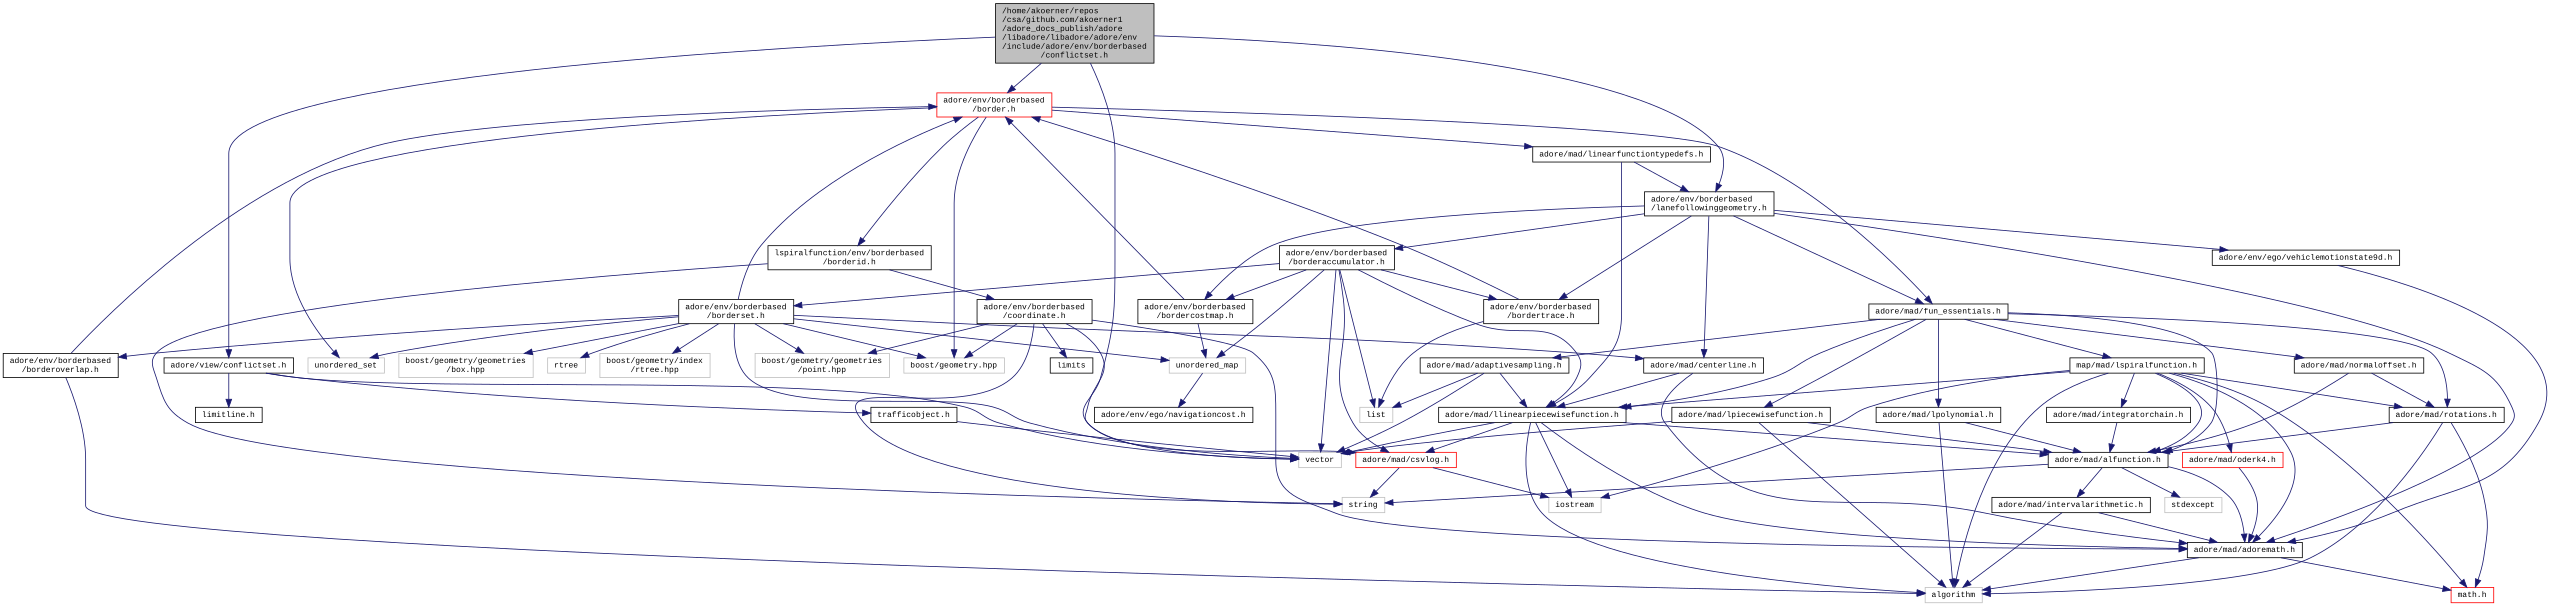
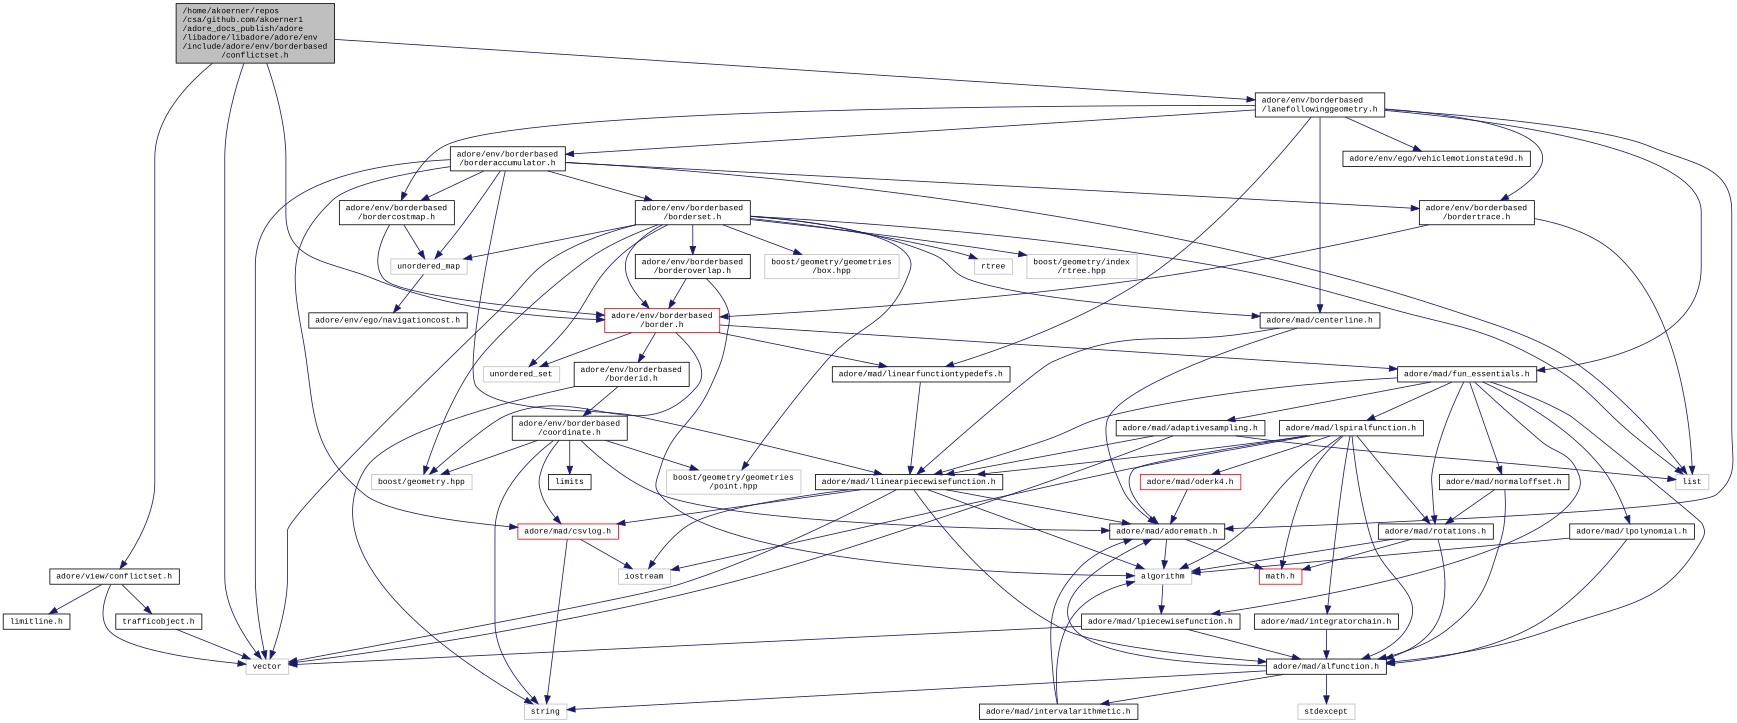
edge "adore/mad/linearfunctiontypedefs.h" -> "adore/env/borderbased /lanefollowinggeometry.h": reversed
node "lspiralfunction/env/borderbased /borderid.h": label "lspiralfunction/env/borderbased /borderid.h" -> "adore/env/borderbased /borderid.h"
edge "adore/env/borderbased /borderset.h" -> "list": added
node "map/mad/lspiralfunction.h": label "map/mad/lspiralfunction.h" -> "adore/mad/lspiralfunction.h"
edge "adore/env/ego/vehiclemotionstate9d.h" -> "adore/mad/adoremath.h": removed
edge "adore/mad/lpiecewisefunction.h" -> "algorithm": reversed
